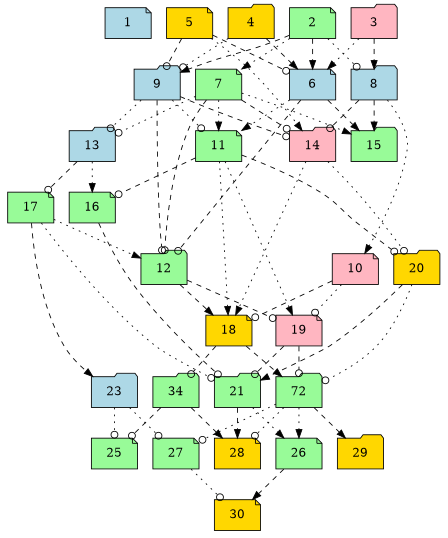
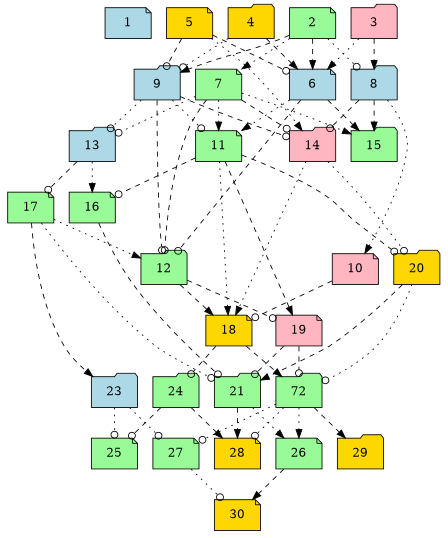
edge "11" -> "19": style dotted -> dashed
edge "10" -> "19": removed
node "34": label "34" -> "24"
